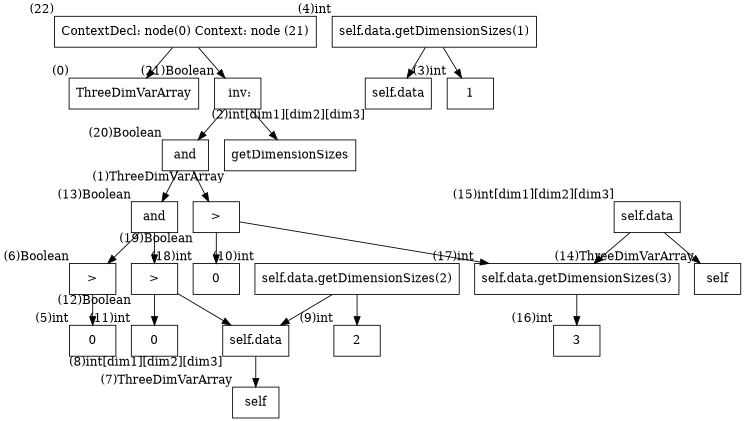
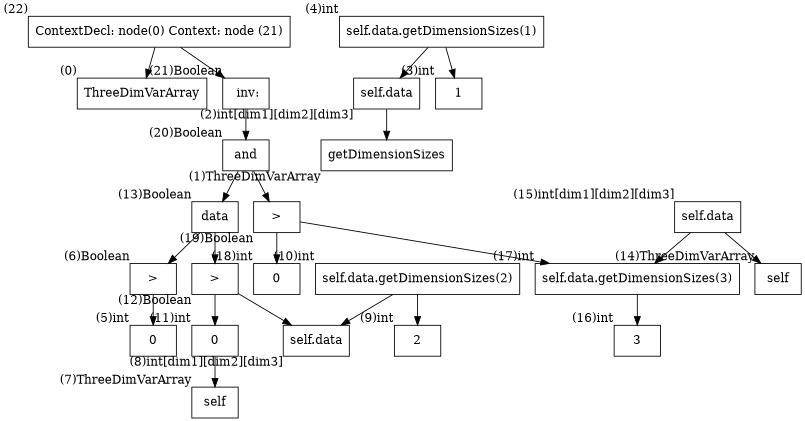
edge "inv: (21)Boolean" -> "getDimensionSizes (1)ThreeDimVarArray": now "self.data (2)int[dim1][dim2][dim3]" -> "getDimensionSizes (1)ThreeDimVarArray"
node "and (13)Boolean": label "and (13)Boolean" -> "data (13)Boolean"
edge "self.data (8)int[dim1][dim2][dim3]" -> "self (7)ThreeDimVarArray": now "0 (11)int" -> "self (7)ThreeDimVarArray"
